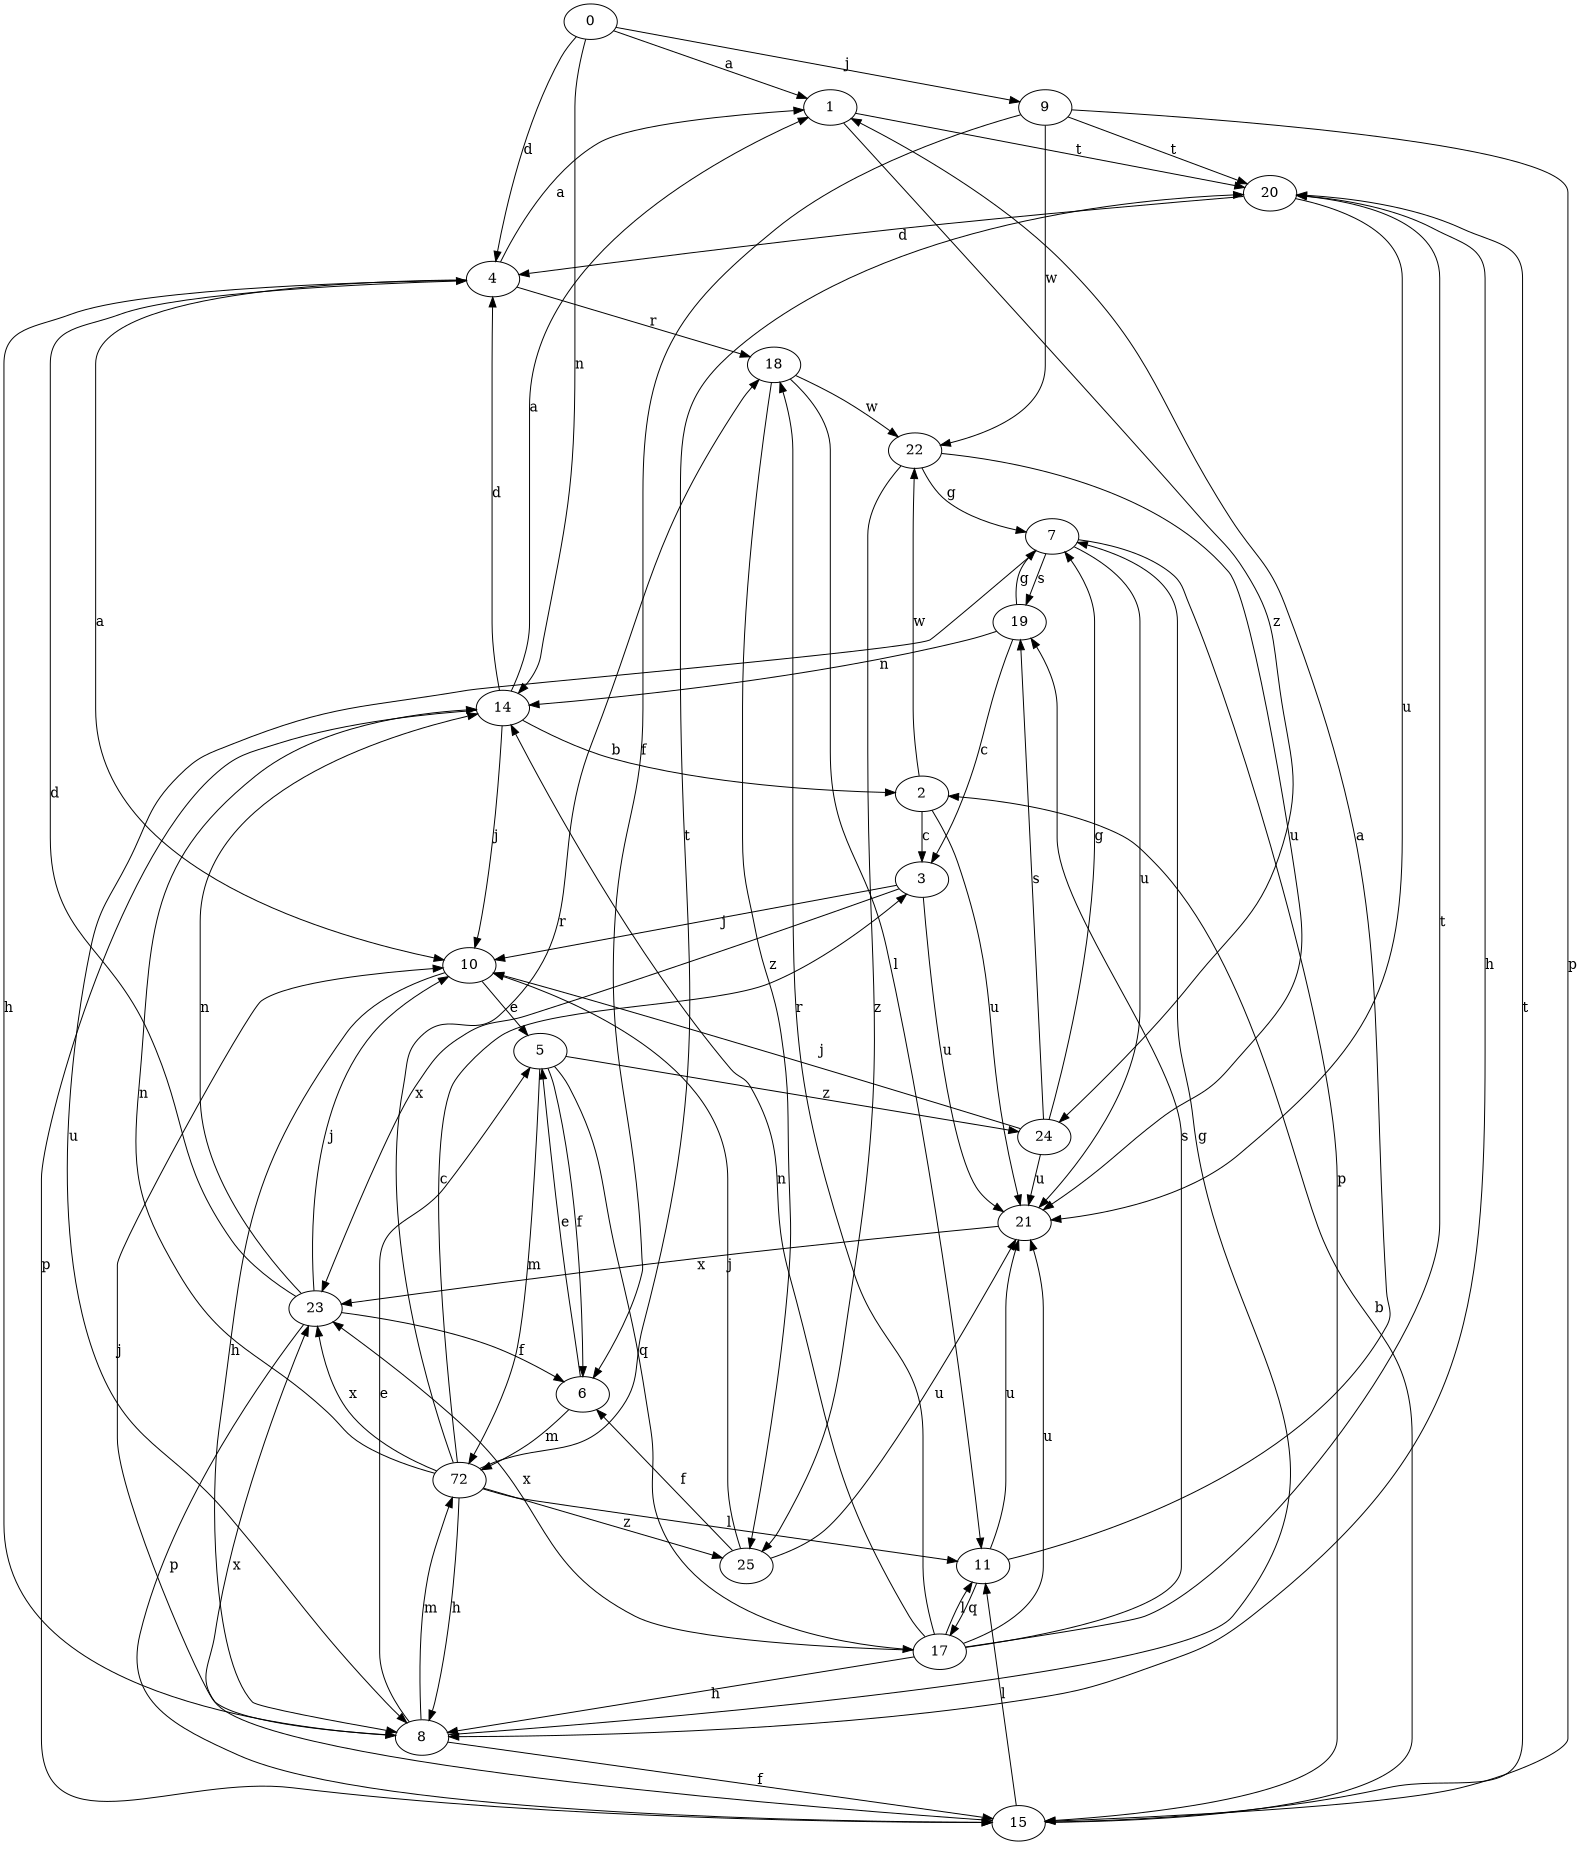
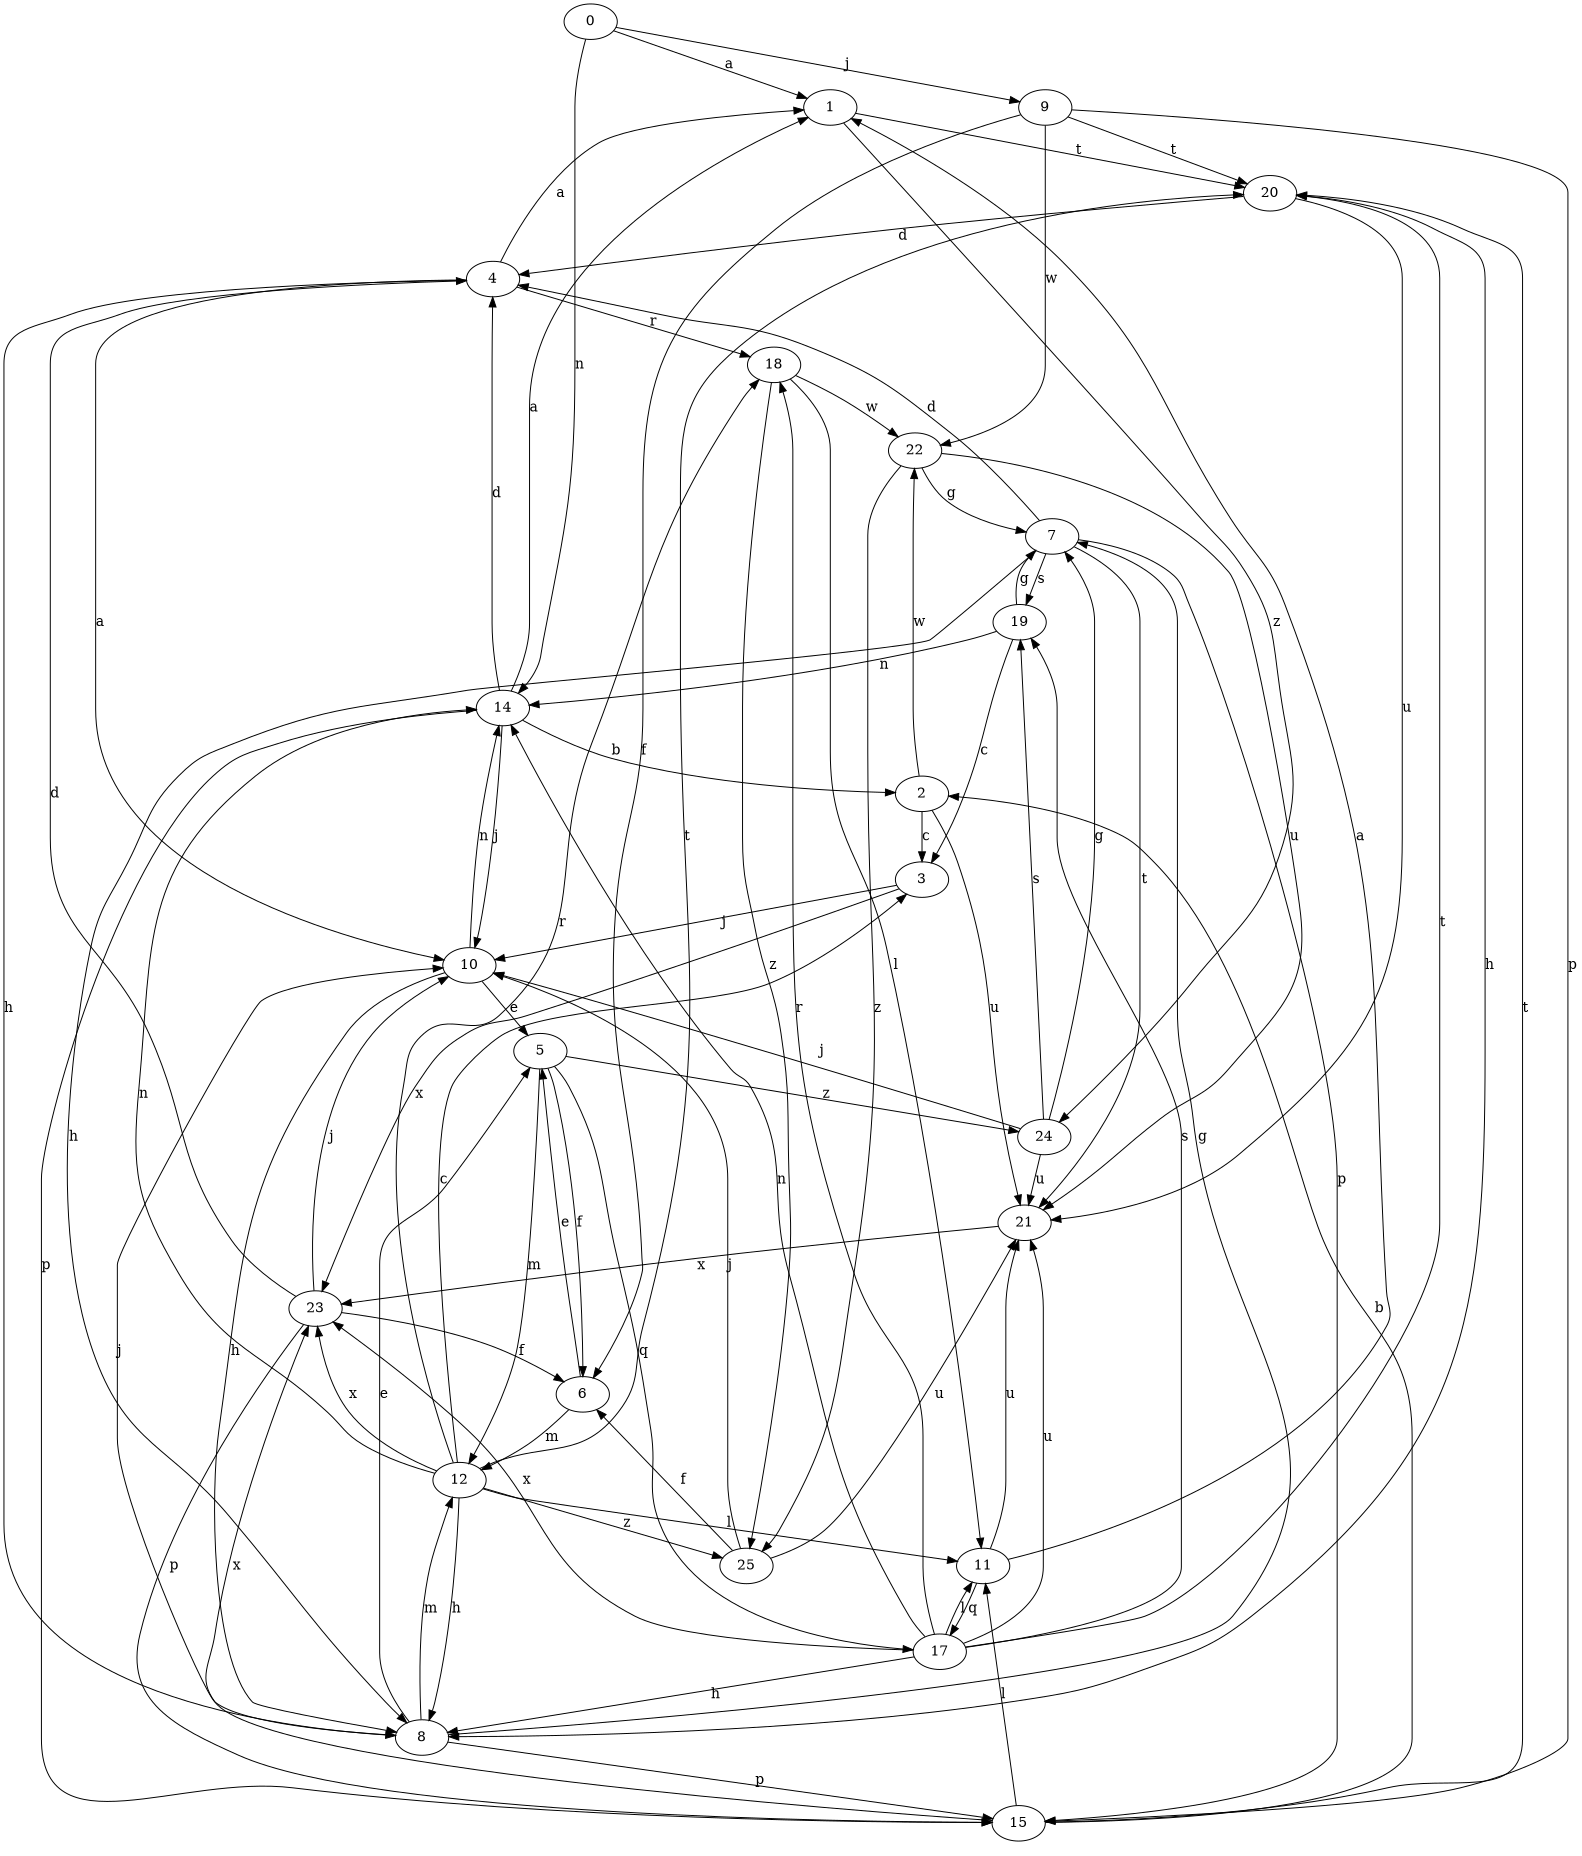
edge "0" -> "4": now "7" -> "4"
edge "7" -> "21": label "u" -> "t"
edge "23" -> "14": now "10" -> "14"
edge "3" -> "21": removed, label "u"
edge "7" -> "8": label "u" -> "h"
node "72": label "72" -> "12"
edge "8" -> "15": label "f" -> "p"
